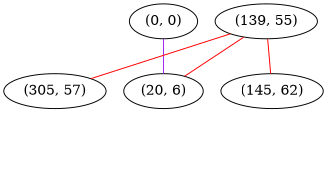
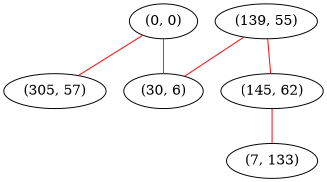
edge "(139, 55)" -- "(305, 57)": now "(0, 0)" -- "(305, 57)"
node "(20, 6)": label "(20, 6)" -> "(30, 6)"
node "(7, 133)": added
